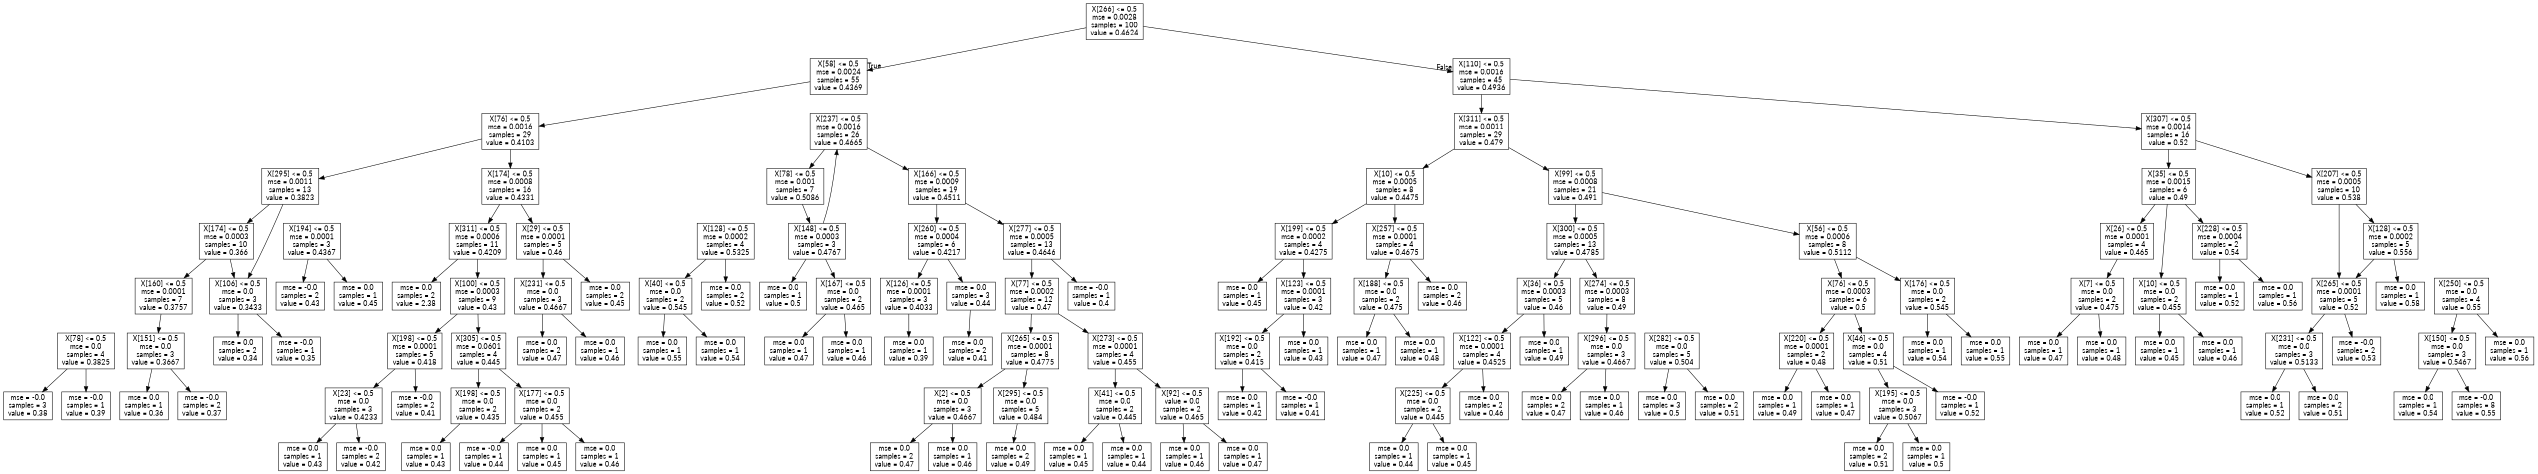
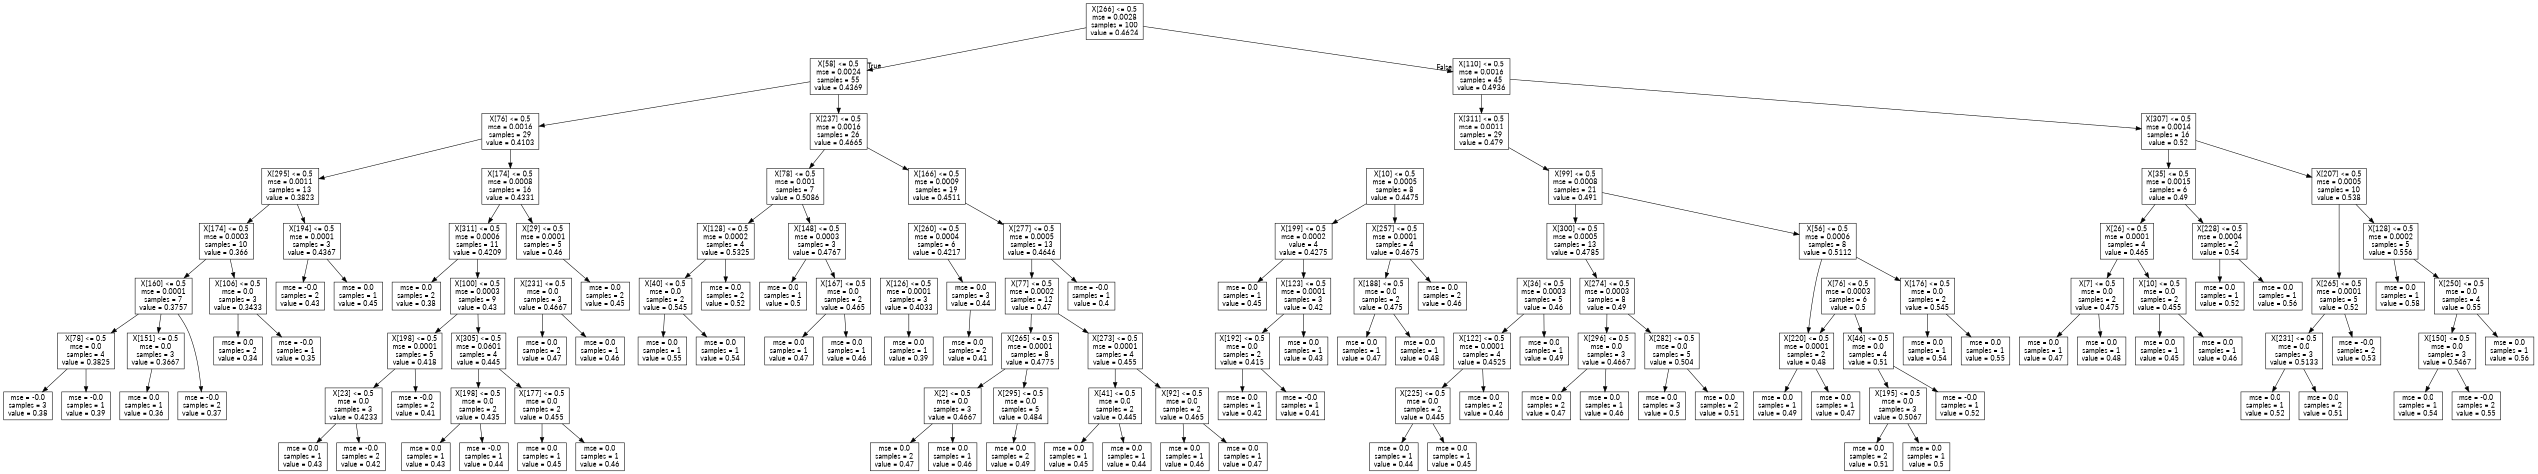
edge "X[311] <= 0.5 mse = 0.0011 samples = 29 value = 0.479" -> "X[10] <= 0.5 mse = 0.0005 samples = 8 value = 0.4475": removed
edge "X[148] <= 0.5 mse = 0.0003 samples = 3 value = 0.4767" -> "X[237] <= 0.5 mse = 0.0016 samples = 26 value = 0.4665": now "X[58] <= 0.5 mse = 0.0024 samples = 55 value = 0.4369" -> "X[237] <= 0.5 mse = 0.0016 samples = 26 value = 0.4665"
edge "X[166] <= 0.5 mse = 0.0009 samples = 19 value = 0.4511" -> "X[260] <= 0.5 mse = 0.0004 samples = 6 value = 0.4217": removed
edge "X[78] <= 0.5 mse = 0.001 samples = 7 value = 0.5086" -> "X[128] <= 0.5 mse = 0.0002 samples = 4 value = 0.5325": added
edge "X[35] <= 0.5 mse = 0.0015 samples = 6 value = 0.49" -> "X[10] <= 0.5 mse = 0.0 samples = 2 value = 0.455": now "X[26] <= 0.5 mse = 0.0001 samples = 4 value = 0.465" -> "X[10] <= 0.5 mse = 0.0 samples = 2 value = 0.455"
edge "X[295] <= 0.5 mse = 0.0011 samples = 13 value = 0.3823" -> "X[106] <= 0.5 mse = 0.0 samples = 3 value = 0.3433": now "X[295] <= 0.5 mse = 0.0011 samples = 13 value = 0.3823" -> "X[194] <= 0.5 mse = 0.0001 samples = 3 value = 0.4367"
node "X[199] <= 0.5 mse = 0.0002 samples = 4 value = 0.4275": label "X[199] <= 0.5 mse = 0.0002 samples = 4 value = 0.4275" -> "X[199] <= 0.5 mse = 0.0002 value = 4 value = 0.4275"
edge "X[29] <= 0.5 mse = 0.0001 samples = 5 value = 0.46" -> "X[231] <= 0.5 mse = 0.0 samples = 3 value = 0.4667": removed
edge "X[260] <= 0.5 mse = 0.0004 samples = 6 value = 0.4217" -> "X[126] <= 0.5 mse = 0.0001 samples = 3 value = 0.4033": removed
edge "X[300] <= 0.5 mse = 0.0005 samples = 13 value = 0.4785" -> "X[36] <= 0.5 mse = 0.0003 samples = 5 value = 0.46": removed
edge "X[56] <= 0.5 mse = 0.0006 samples = 8 value = 0.5112" -> "X[76] <= 0.5 mse = 0.0003 samples = 6 value = 0.5": now "X[56] <= 0.5 mse = 0.0006 samples = 8 value = 0.5112" -> "X[220] <= 0.5 mse = 0.0001 samples = 2 value = 0.48"
edge "X[128] <= 0.5 mse = 0.0002 samples = 5 value = 0.556" -> "X[265] <= 0.5 mse = 0.0001 samples = 5 value = 0.52": now "X[128] <= 0.5 mse = 0.0002 samples = 5 value = 0.556" -> "X[250] <= 0.5 mse = 0.0 samples = 4 value = 0.55"
node "mse = 0.0 samples = 2 value = 2.38": label "mse = 0.0 samples = 2 value = 2.38" -> "mse = 0.0 samples = 2 value = 0.38"
edge "X[160] <= 0.5 mse = 0.0001 samples = 7 value = 0.3757" -> "X[78] <= 0.5 mse = 0.0 samples = 4 value = 0.3825": added
edge "X[274] <= 0.5 mse = 0.0003 samples = 8 value = 0.49" -> "X[282] <= 0.5 mse = 0.0 samples = 5 value = 0.504": added
edge "X[151] <= 0.5 mse = 0.0 samples = 3 value = 0.3667" -> "mse = -0.0 samples = 2 value = 0.37": now "X[160] <= 0.5 mse = 0.0001 samples = 7 value = 0.3757" -> "mse = -0.0 samples = 2 value = 0.37"
node "X[92] <= 0.5 value = 0.0 samples = 2 value = 0.465": label "X[92] <= 0.5 value = 0.0 samples = 2 value = 0.465" -> "X[92] <= 0.5 mse = 0.0 samples = 2 value = 0.465"
node "mse = -0.0 samples = 8 value = 0.55": label "mse = -0.0 samples = 8 value = 0.55" -> "mse = -0.0 samples = 2 value = 0.55"
edge "X[177] <= 0.5 mse = 0.0 samples = 2 value = 0.455" -> "mse = -0.0 samples = 1 value = 0.44": now "X[198] <= 0.5 mse = 0.0 samples = 2 value = 0.435" -> "mse = -0.0 samples = 1 value = 0.44"
